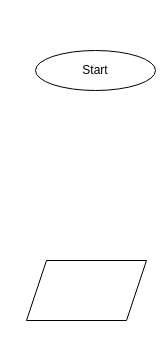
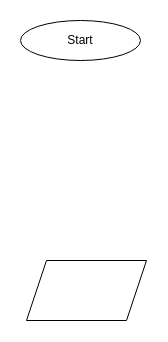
node "Start": moved (96, 71) -> (81, 41)
